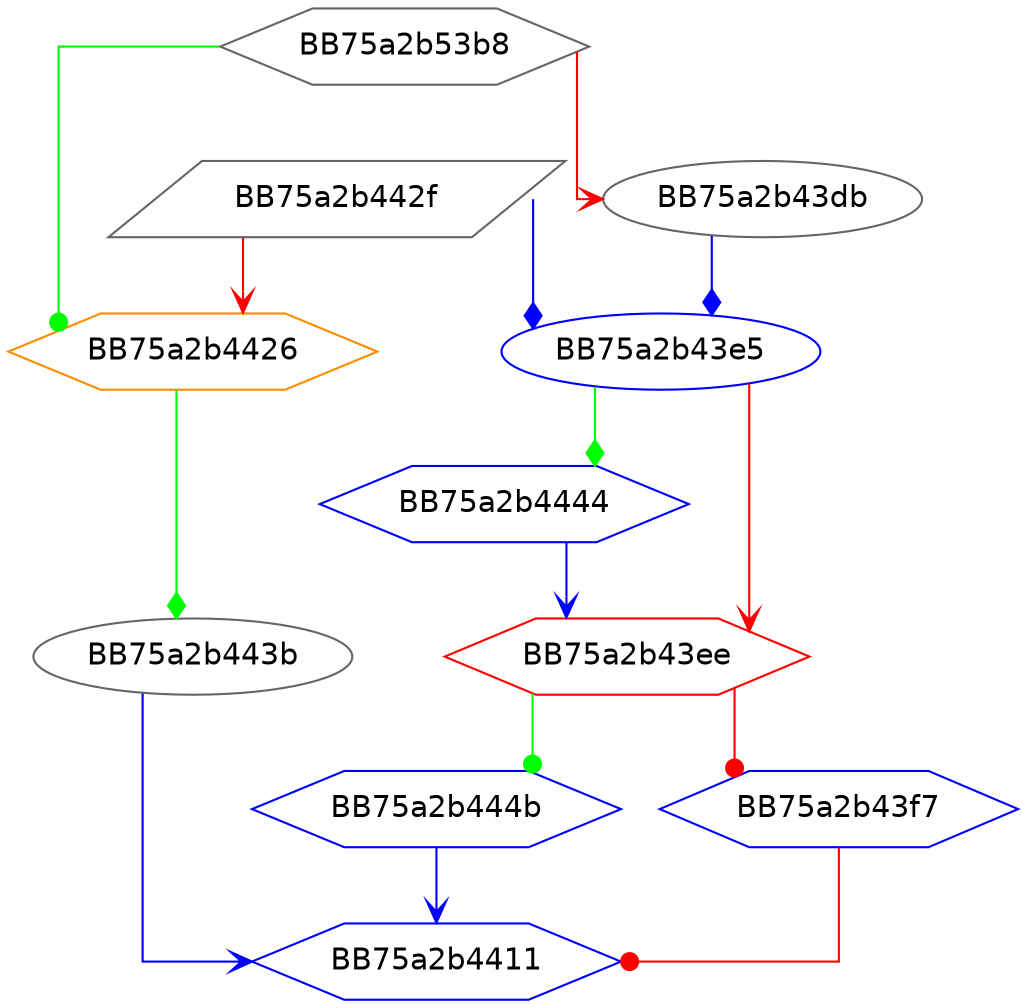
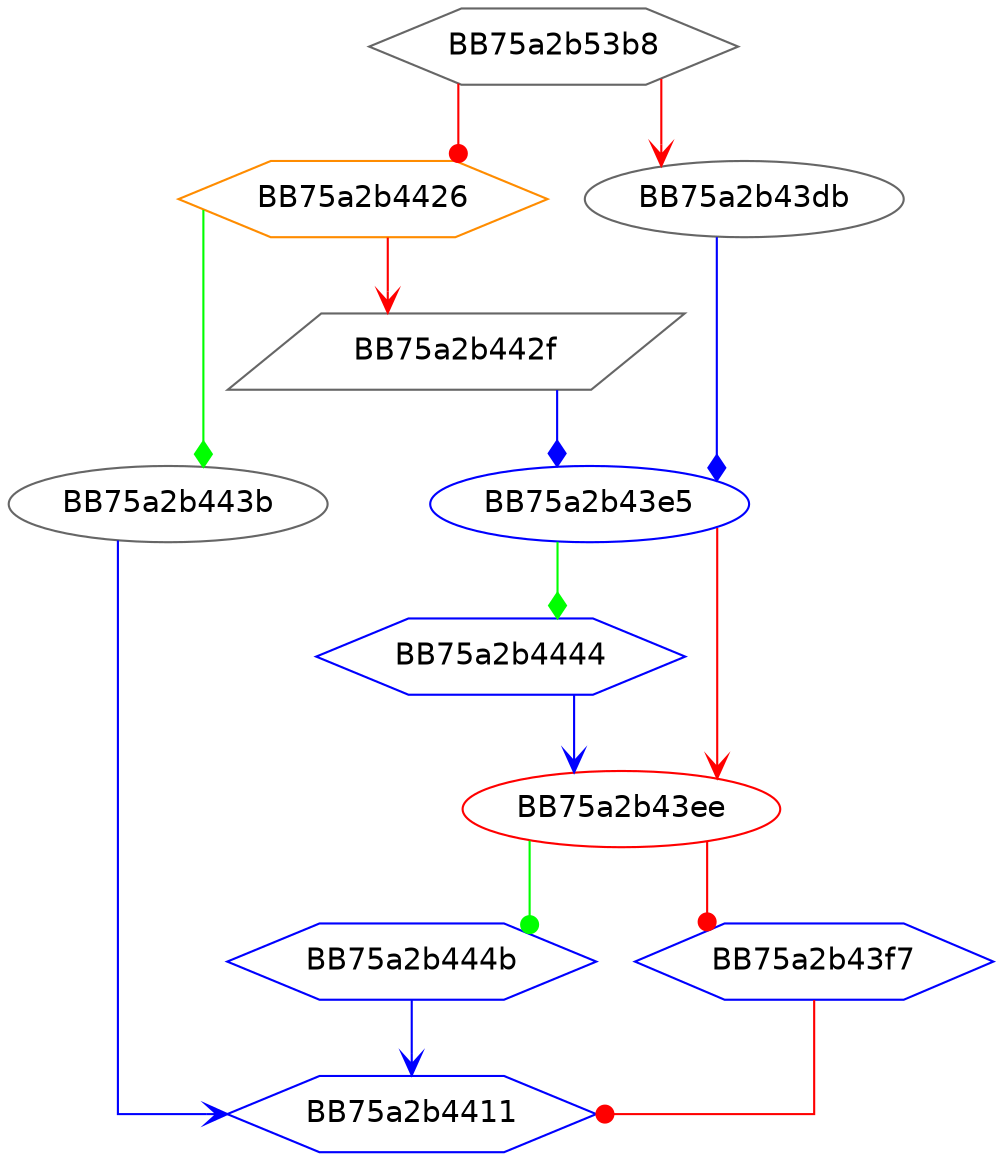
edge "BB75a2b53b8" -> "BB75a2b4426": color green -> red
edge "BB75a2b442f" -> "BB75a2b4426": reversed
node "BB75a2b43ee": shape hexagon -> ellipse
